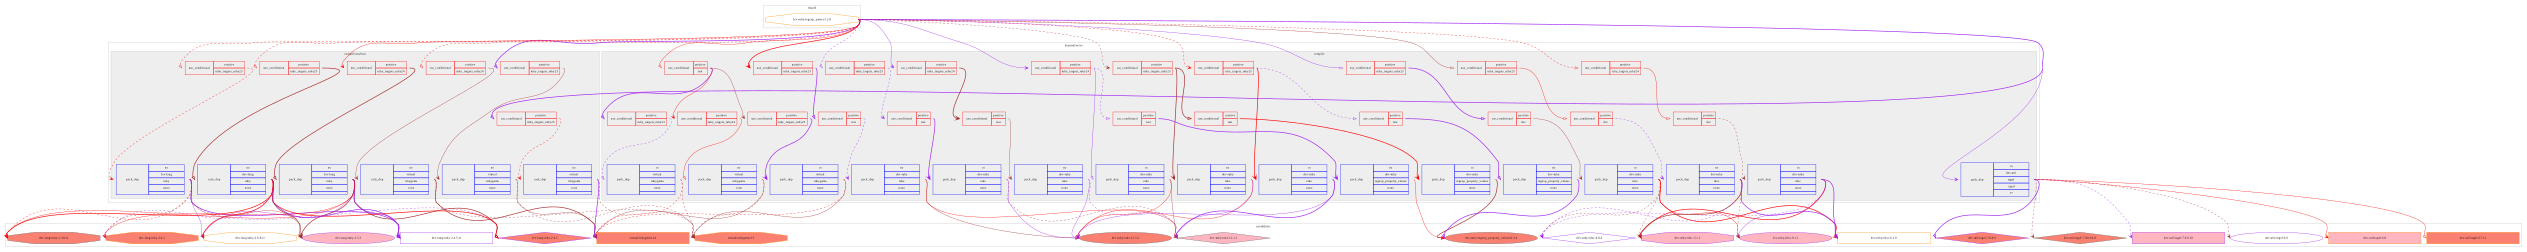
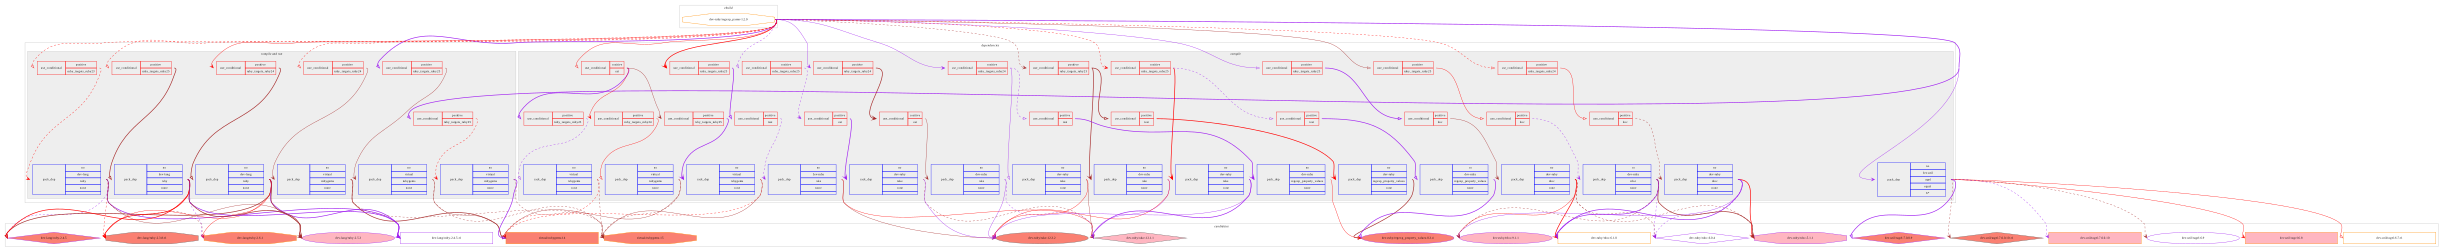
node "dev-lang/ruby-2.6.0-r1": removed
node "dev-ruby/regexp_property_values-0.3.4": color gray40 -> purple
node "dev-util/ragel-7.0.0.10": color purple -> darkorange
node "dev-util/ragel-6.7-r1": fillcolor salmon -> white
